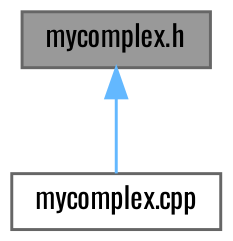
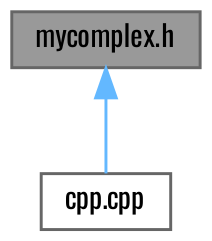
node "mycomplex.cpp": label "mycomplex.cpp" -> "cpp.cpp"
